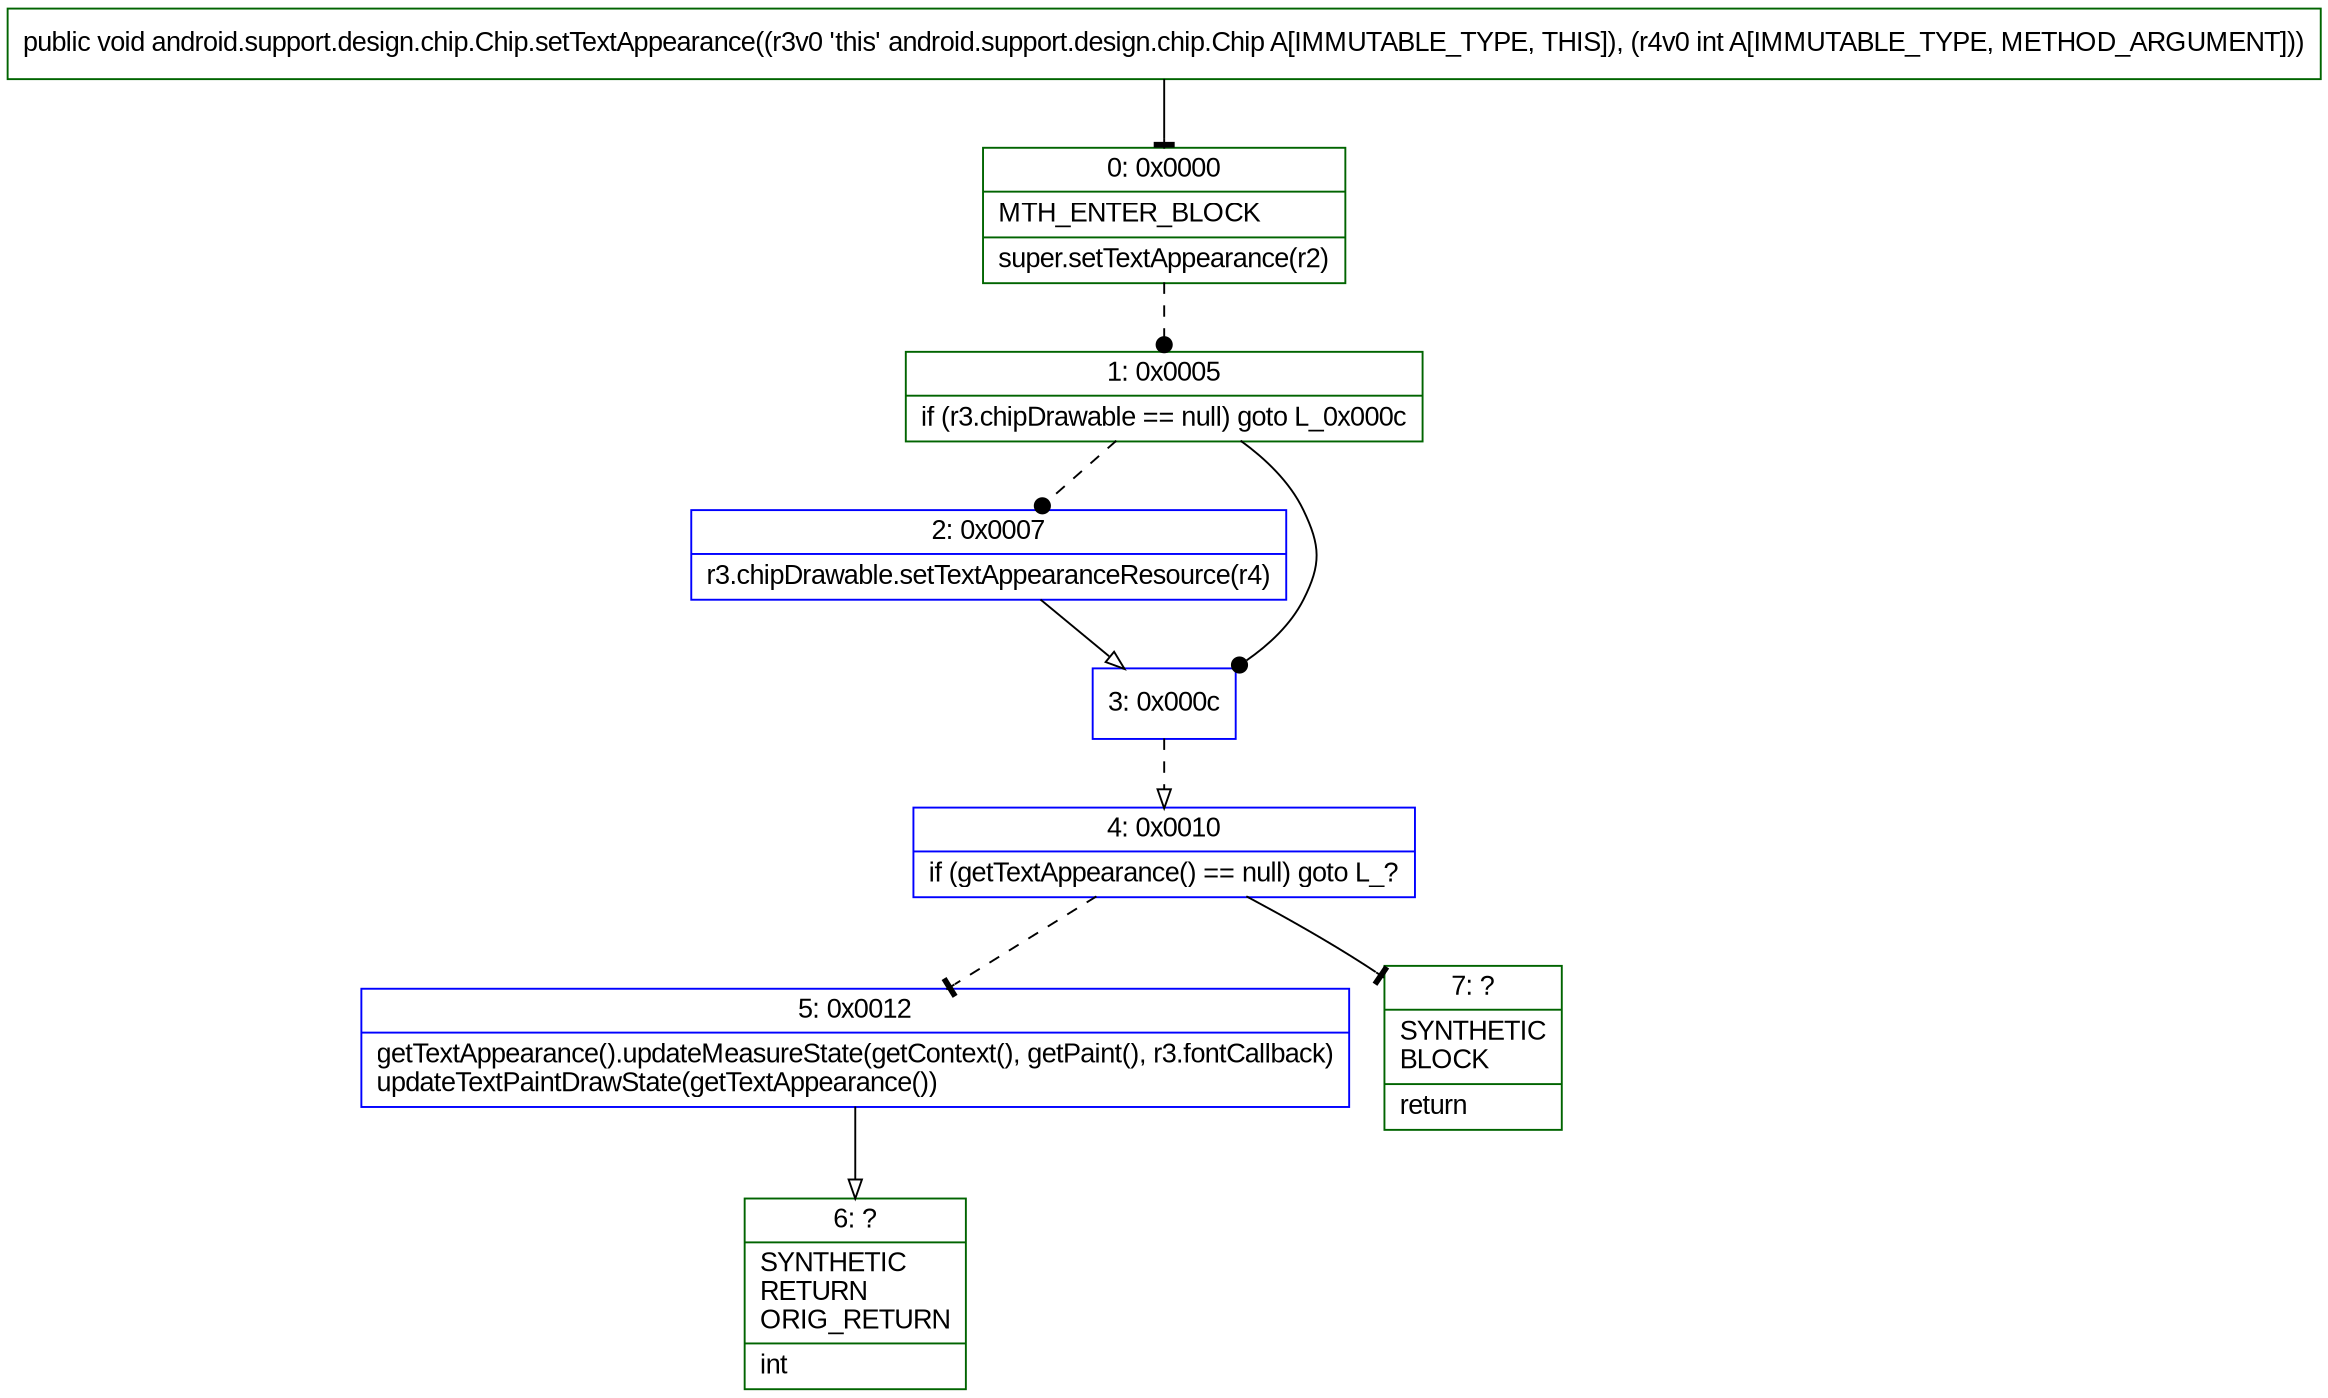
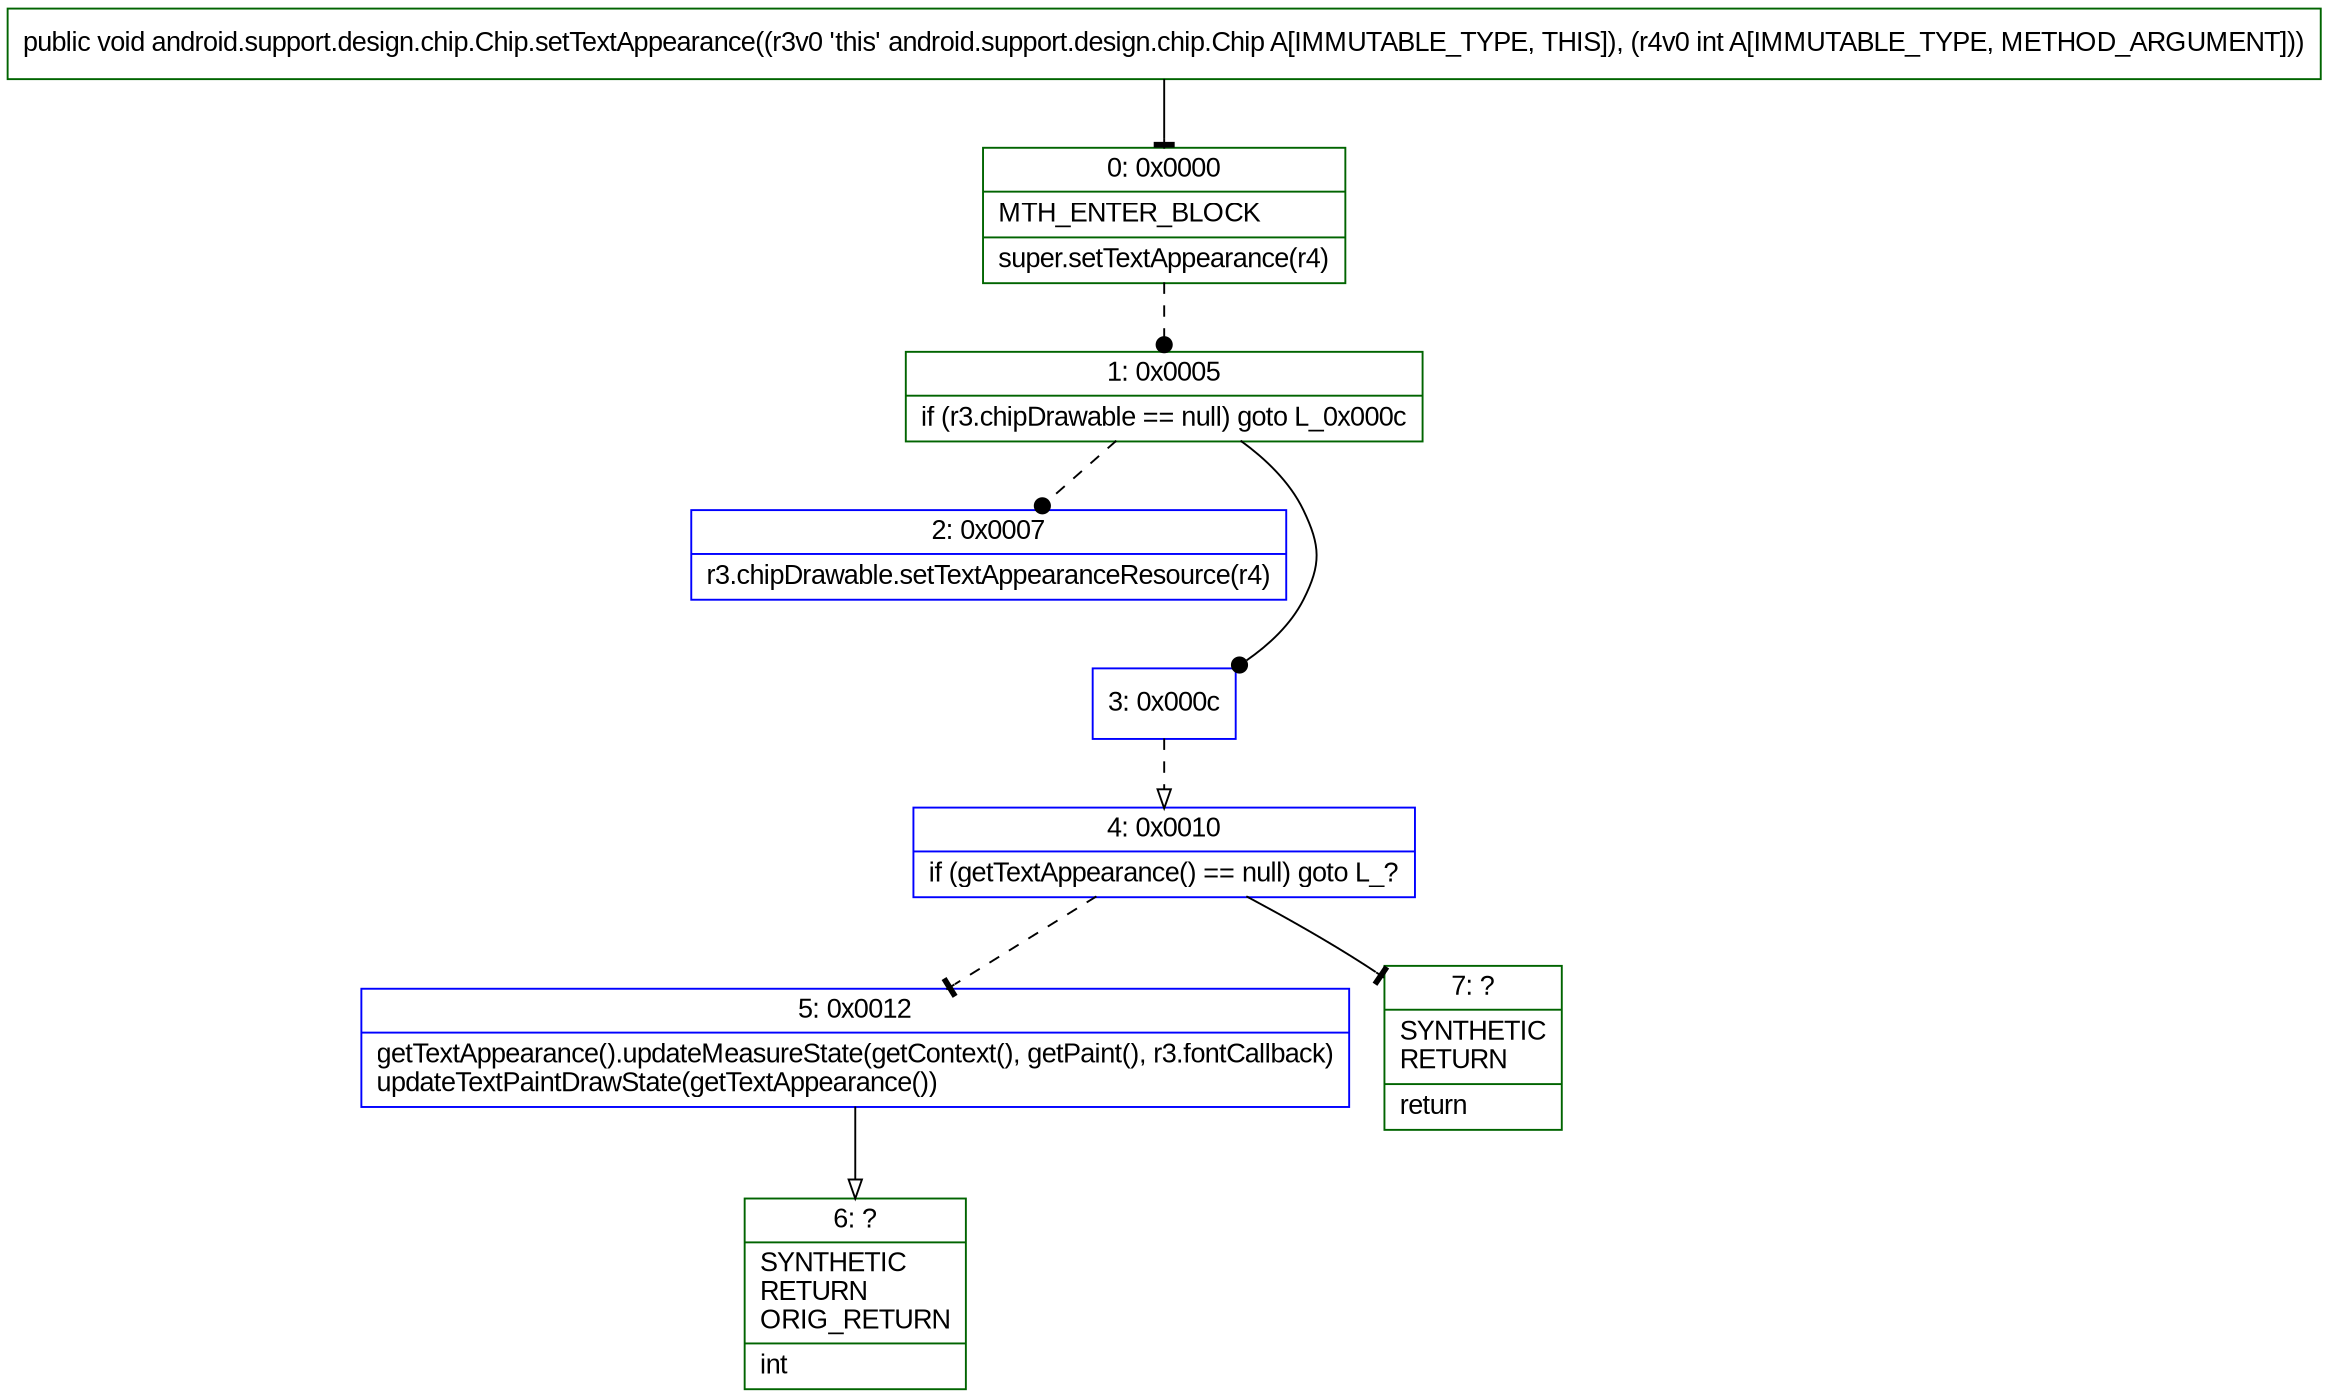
node "0: 0x0000": text "super.setTextAppearance(r2)" -> "super.setTextAppearance(r4)"
edge "2: 0x0007" -> "3: 0x000c": removed
node "7: ?": text "BLOCK" -> "RETURN"
